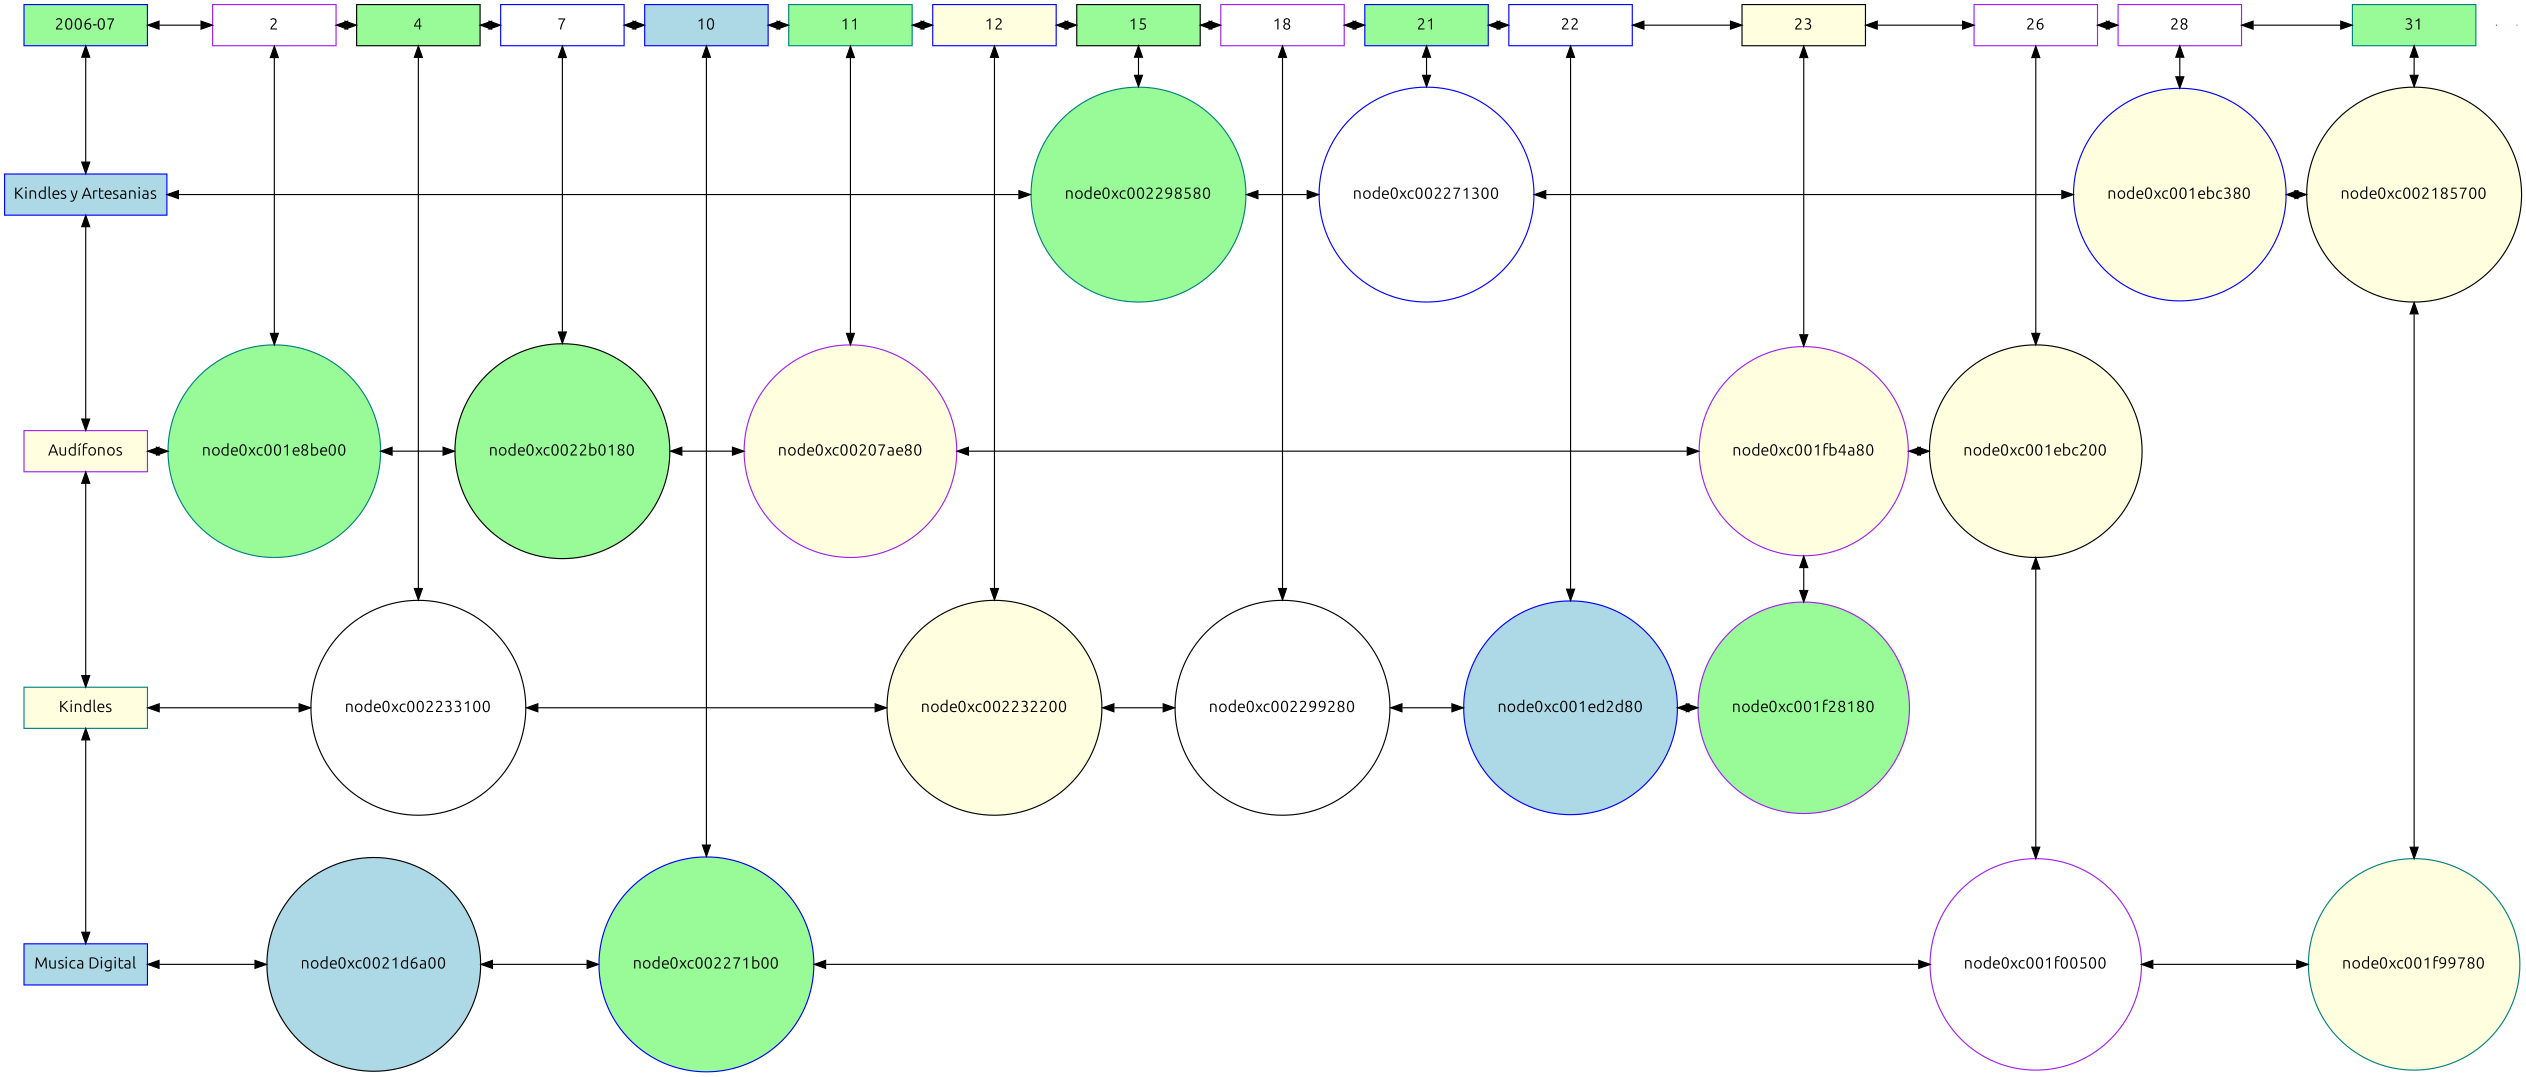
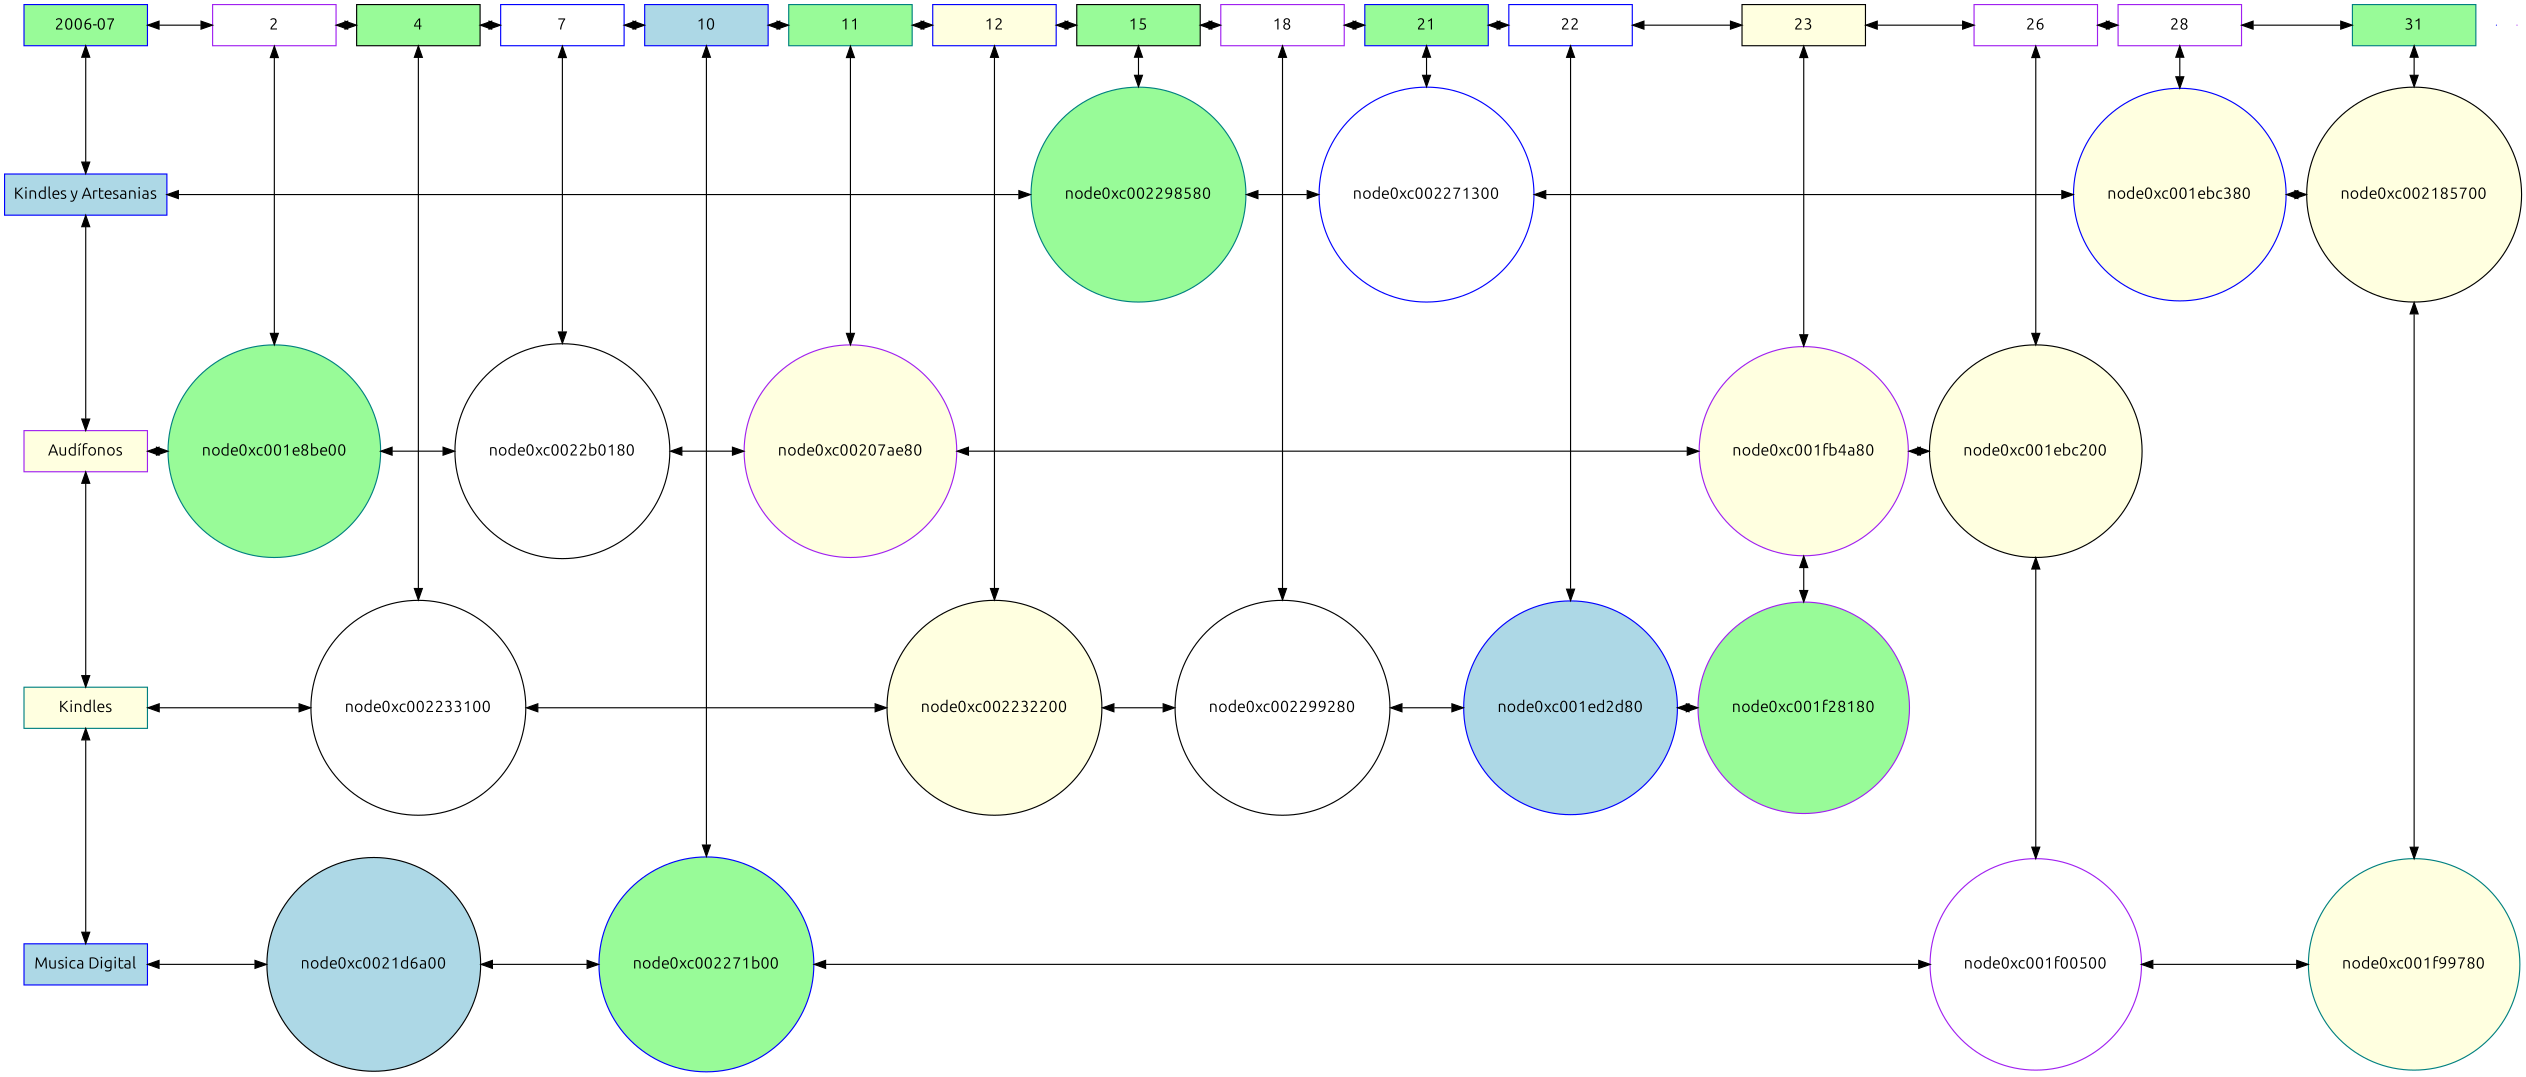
node "node0xc0022b0180": fillcolor palegreen -> white
